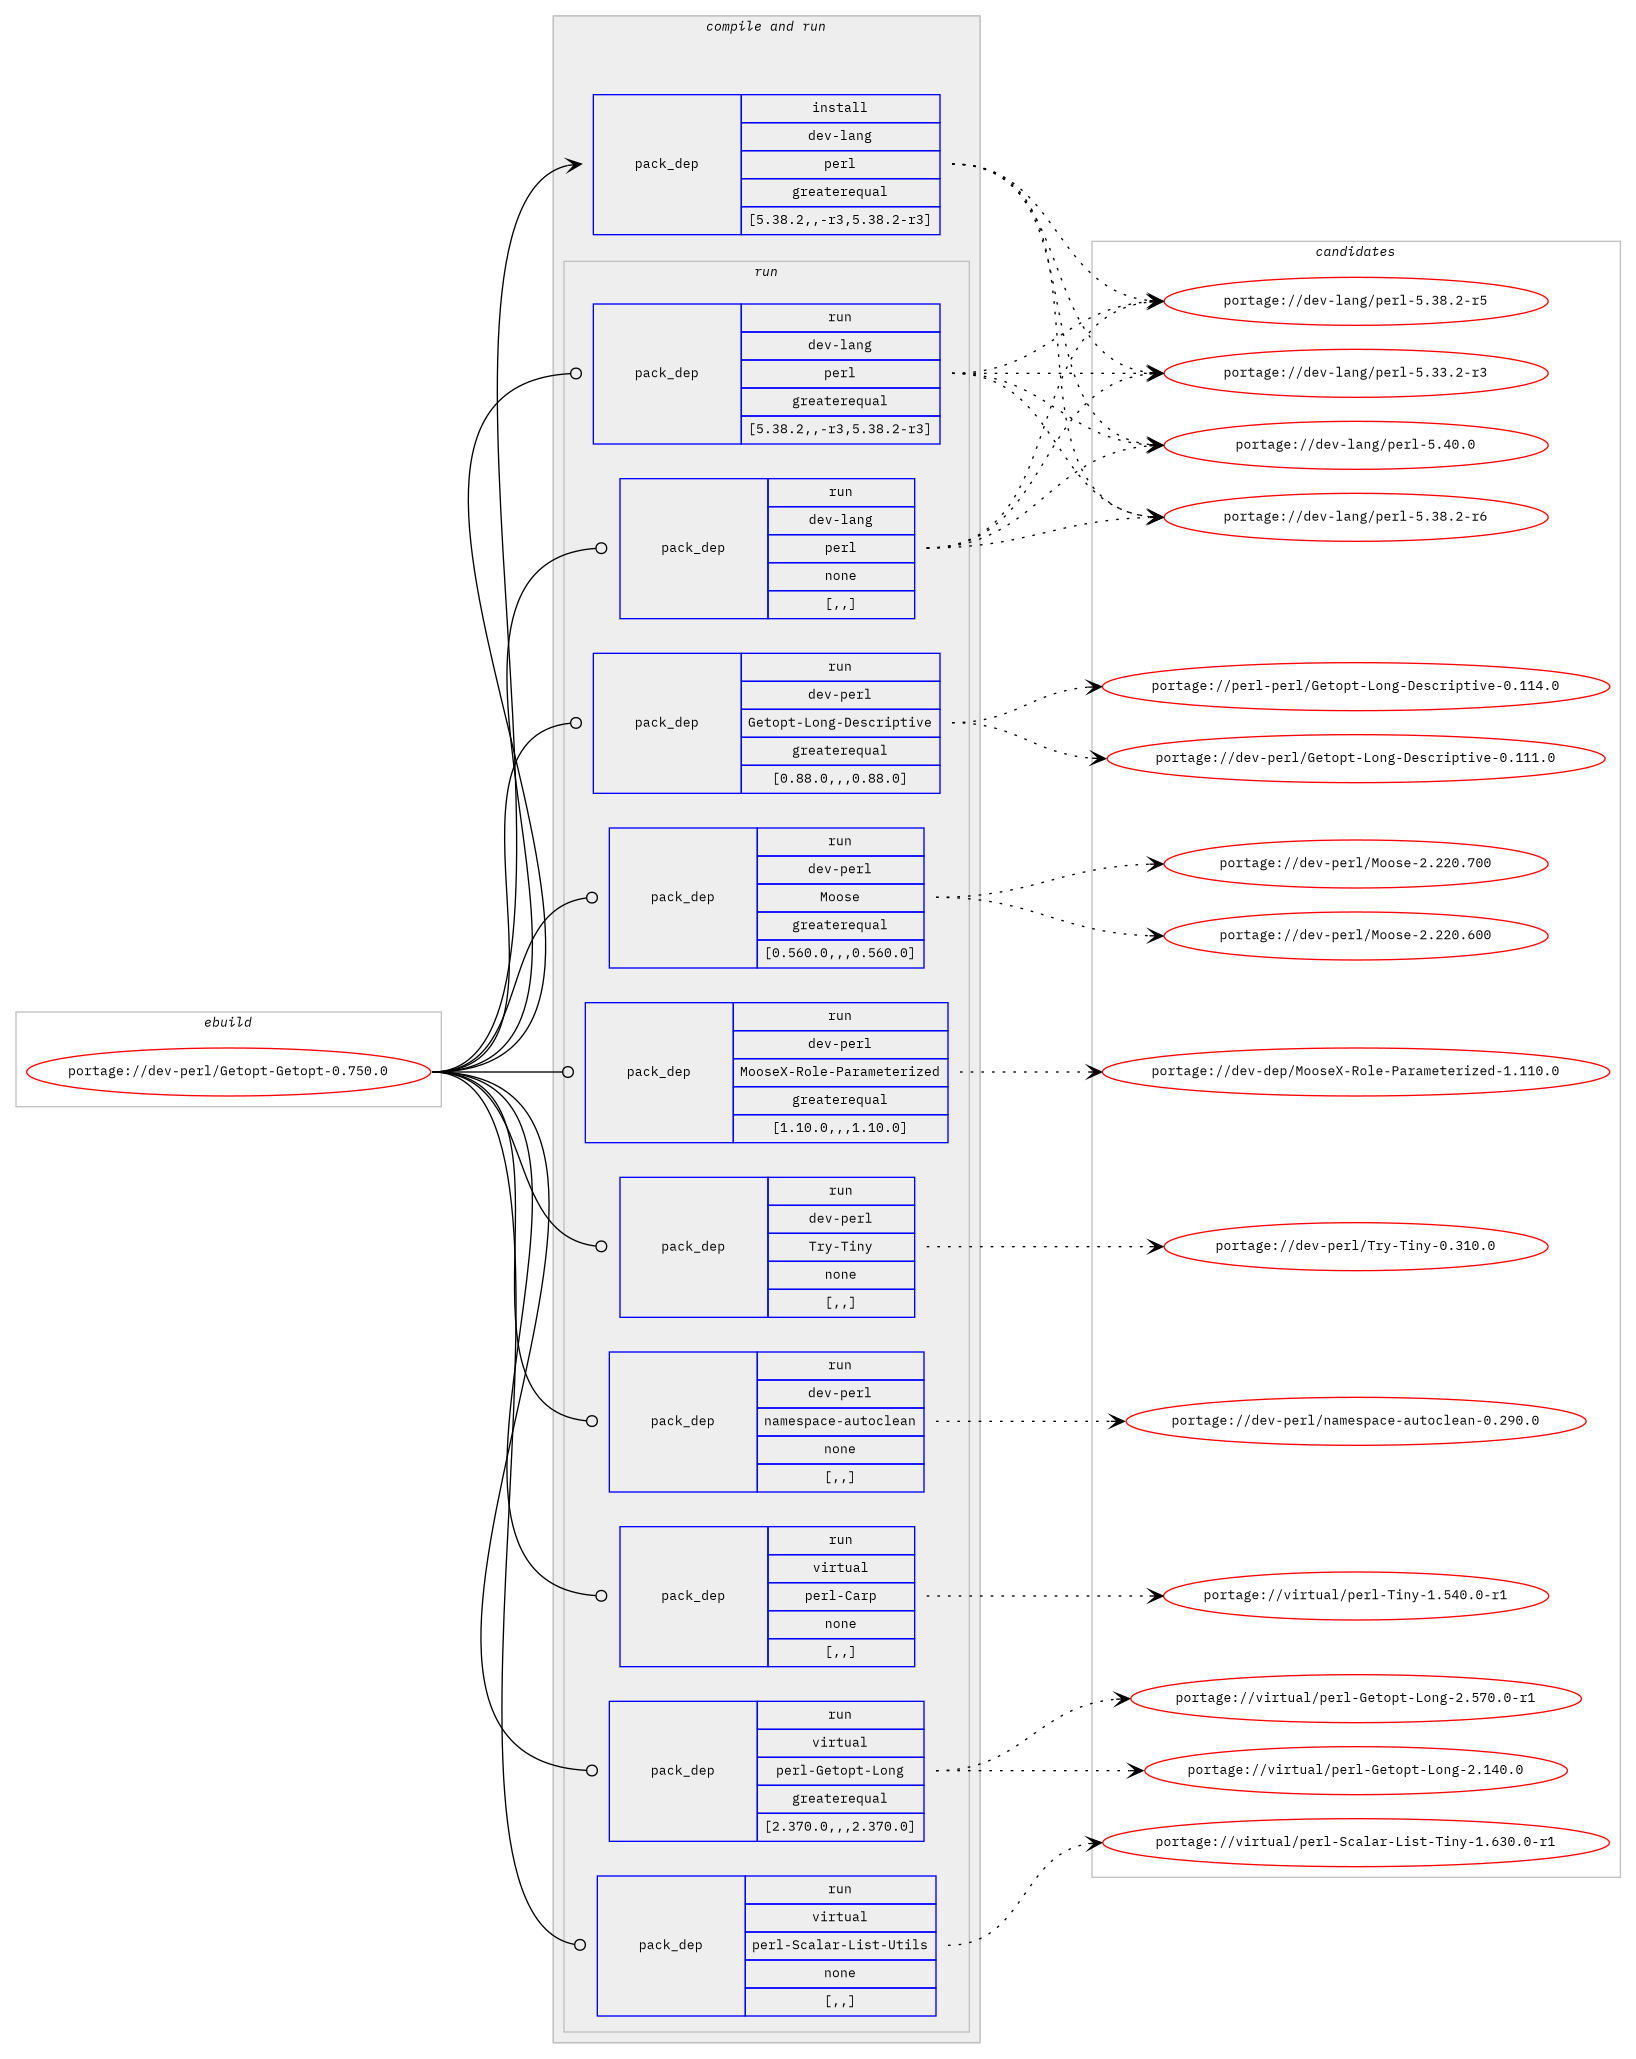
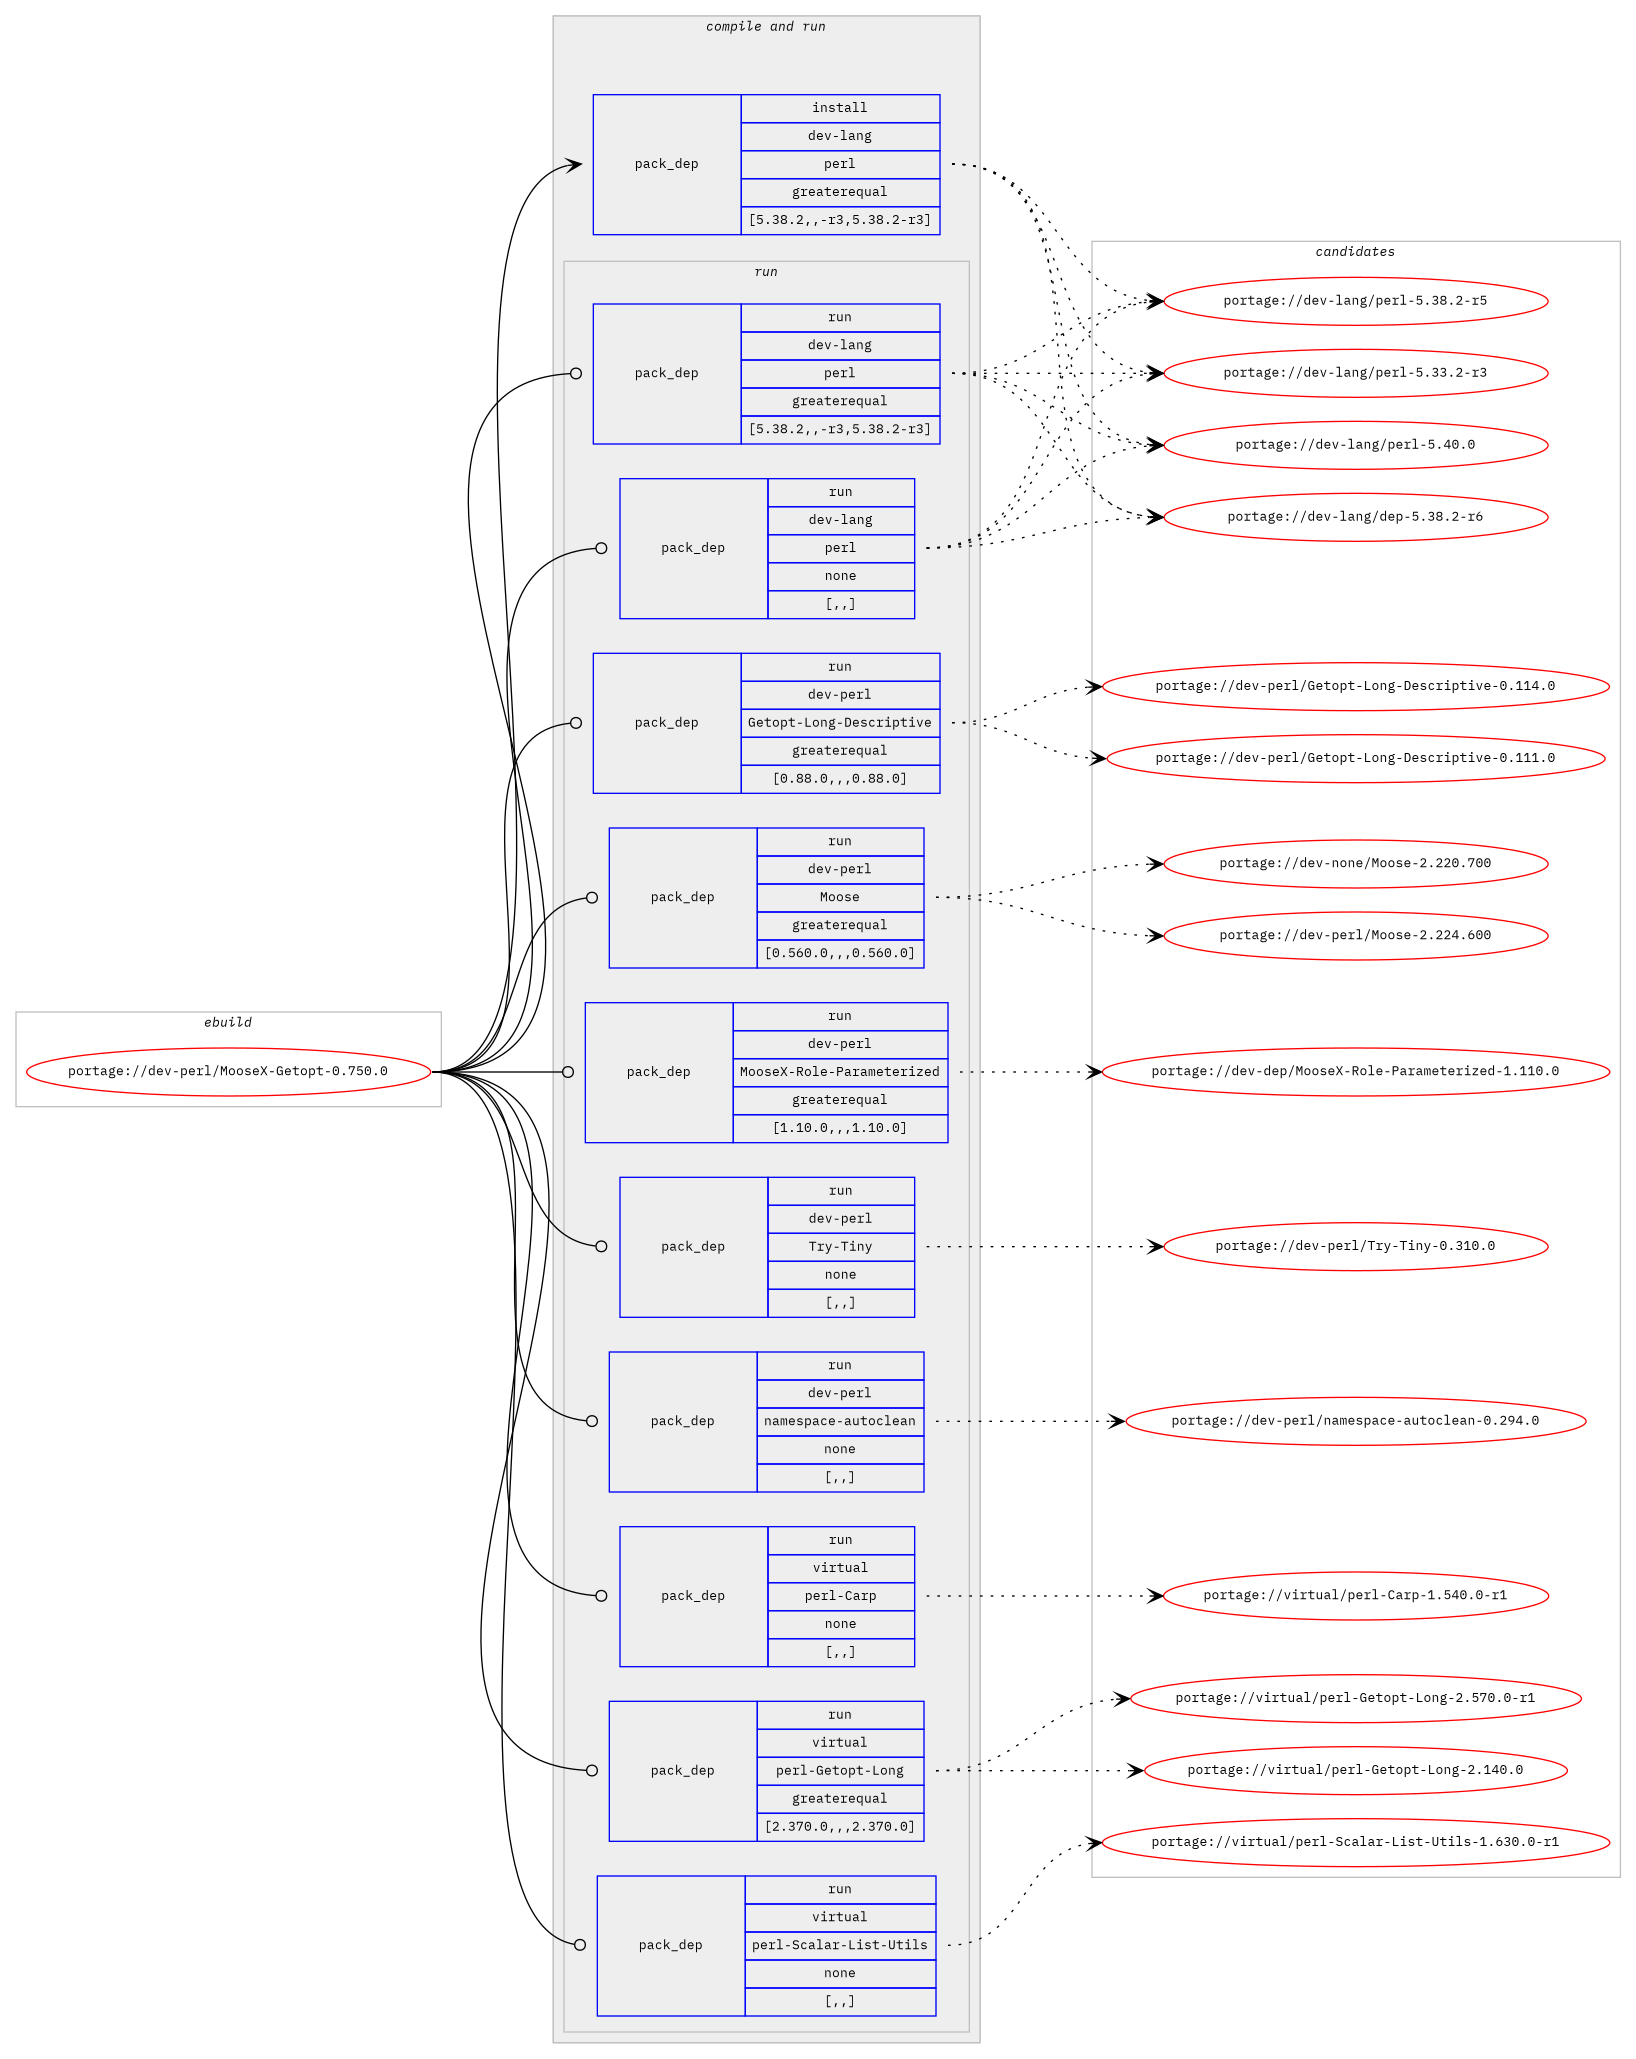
node "portage://dev-lang/perl-5.38.2-r6": label "portage://dev-lang/perl-5.38.2-r6" -> "portage://dev-lang/dep-5.38.2-r6"
node "portage://perl-perl/Getopt-Long-Descriptive-0.114.0": label "portage://perl-perl/Getopt-Long-Descriptive-0.114.0" -> "portage://dev-perl/Getopt-Long-Descriptive-0.114.0"
node "portage://dev-perl/Moose-2.220.700": label "portage://dev-perl/Moose-2.220.700" -> "portage://dev-none/Moose-2.220.700"
node "portage://dev-perl/Moose-2.220.600": label "portage://dev-perl/Moose-2.220.600" -> "portage://dev-perl/Moose-2.224.600"
node "portage://dev-perl/Getopt-Getopt-0.750.0": label "portage://dev-perl/Getopt-Getopt-0.750.0" -> "portage://dev-perl/MooseX-Getopt-0.750.0"
node "portage://dev-perl/namespace-autoclean-0.290.0": label "portage://dev-perl/namespace-autoclean-0.290.0" -> "portage://dev-perl/namespace-autoclean-0.294.0"
node "portage://virtual/perl-Tiny-1.540.0-r1": label "portage://virtual/perl-Tiny-1.540.0-r1" -> "portage://virtual/perl-Carp-1.540.0-r1"
node "portage://virtual/perl-Scalar-List-Tiny-1.630.0-r1": label "portage://virtual/perl-Scalar-List-Tiny-1.630.0-r1" -> "portage://virtual/perl-Scalar-List-Utils-1.630.0-r1"
